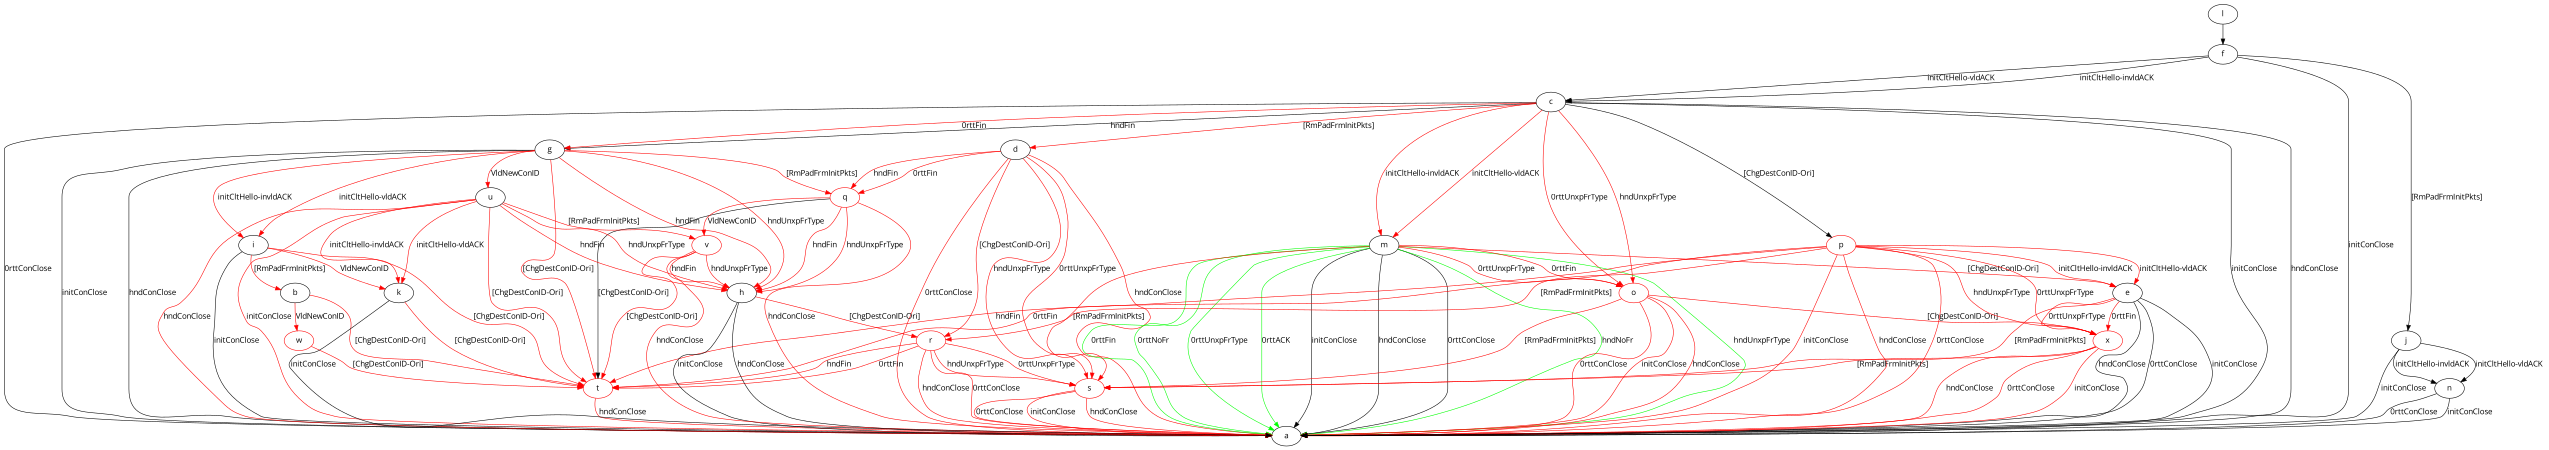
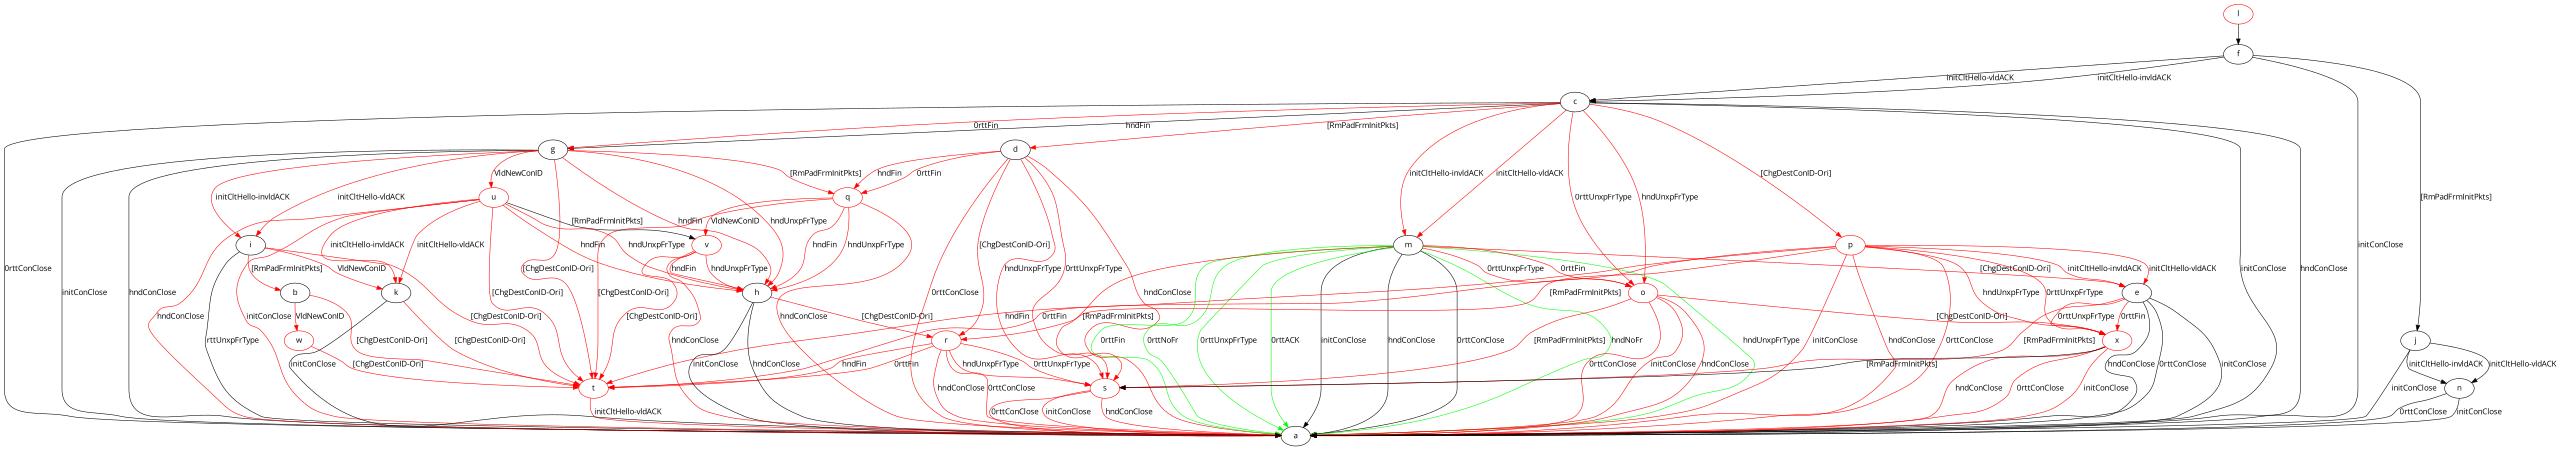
node "l": color black -> red
edge "c" -> "p": color black -> red
node "u": color black -> red
edge "q" -> "t": color black -> red
edge "u" -> "v": color red -> black
edge "i" -> "a": label "initConClose " -> "rttUnxpFrType "
edge "x" -> "s": color red -> black
edge "t" -> "a": label "hndConClose " -> "initCltHello-vldACK "
